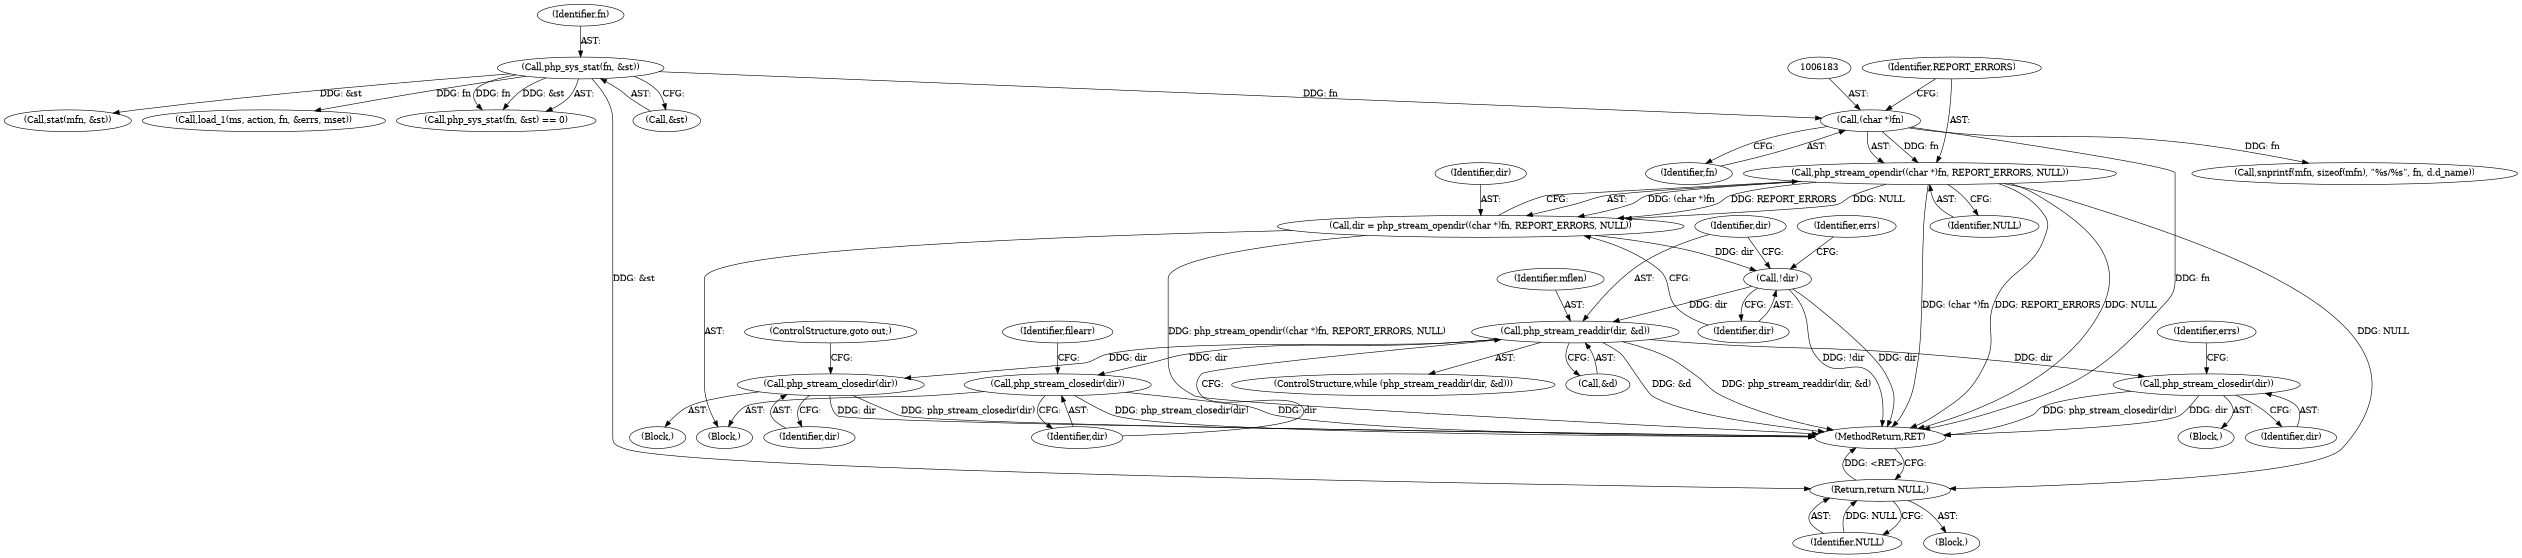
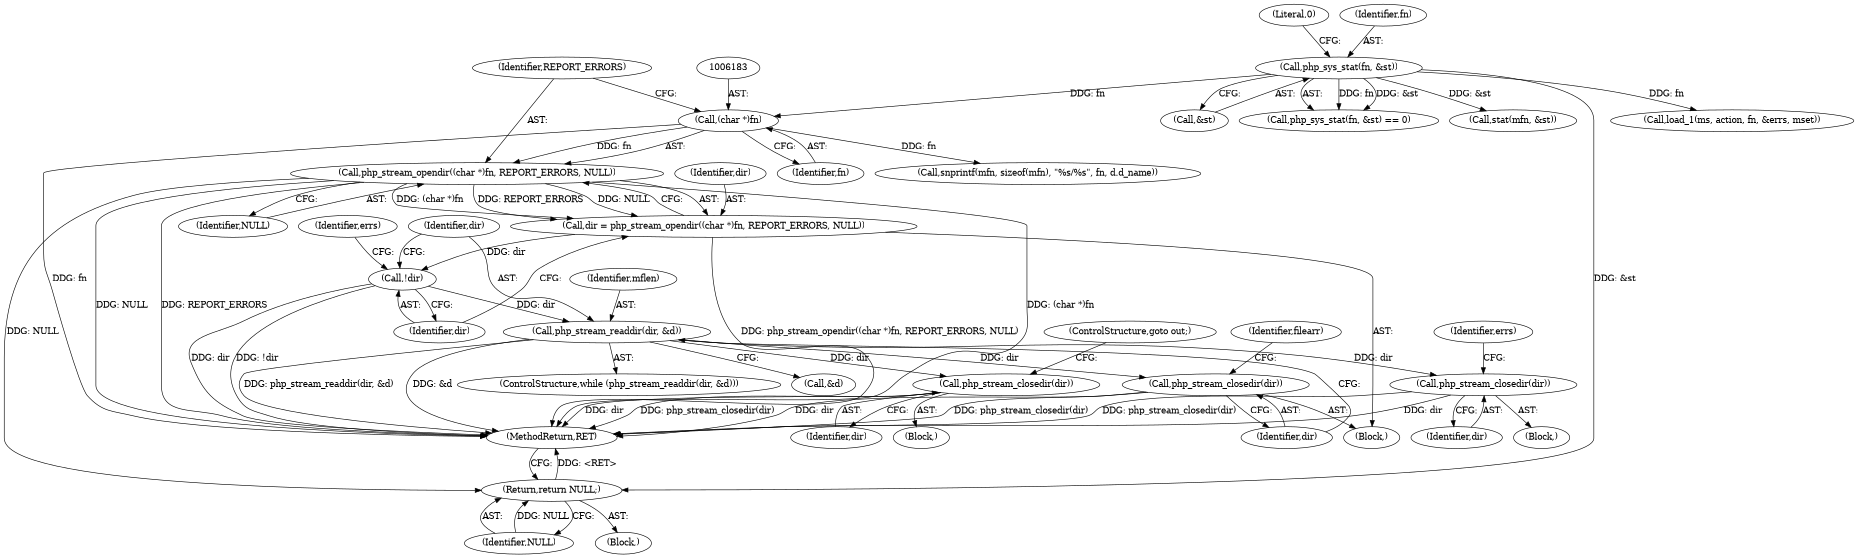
node "(Literal,0)": added
edge "(Call,&d)" -> "(Call,php_stream_readdir(dir, &d))": removed, label "AST:"
